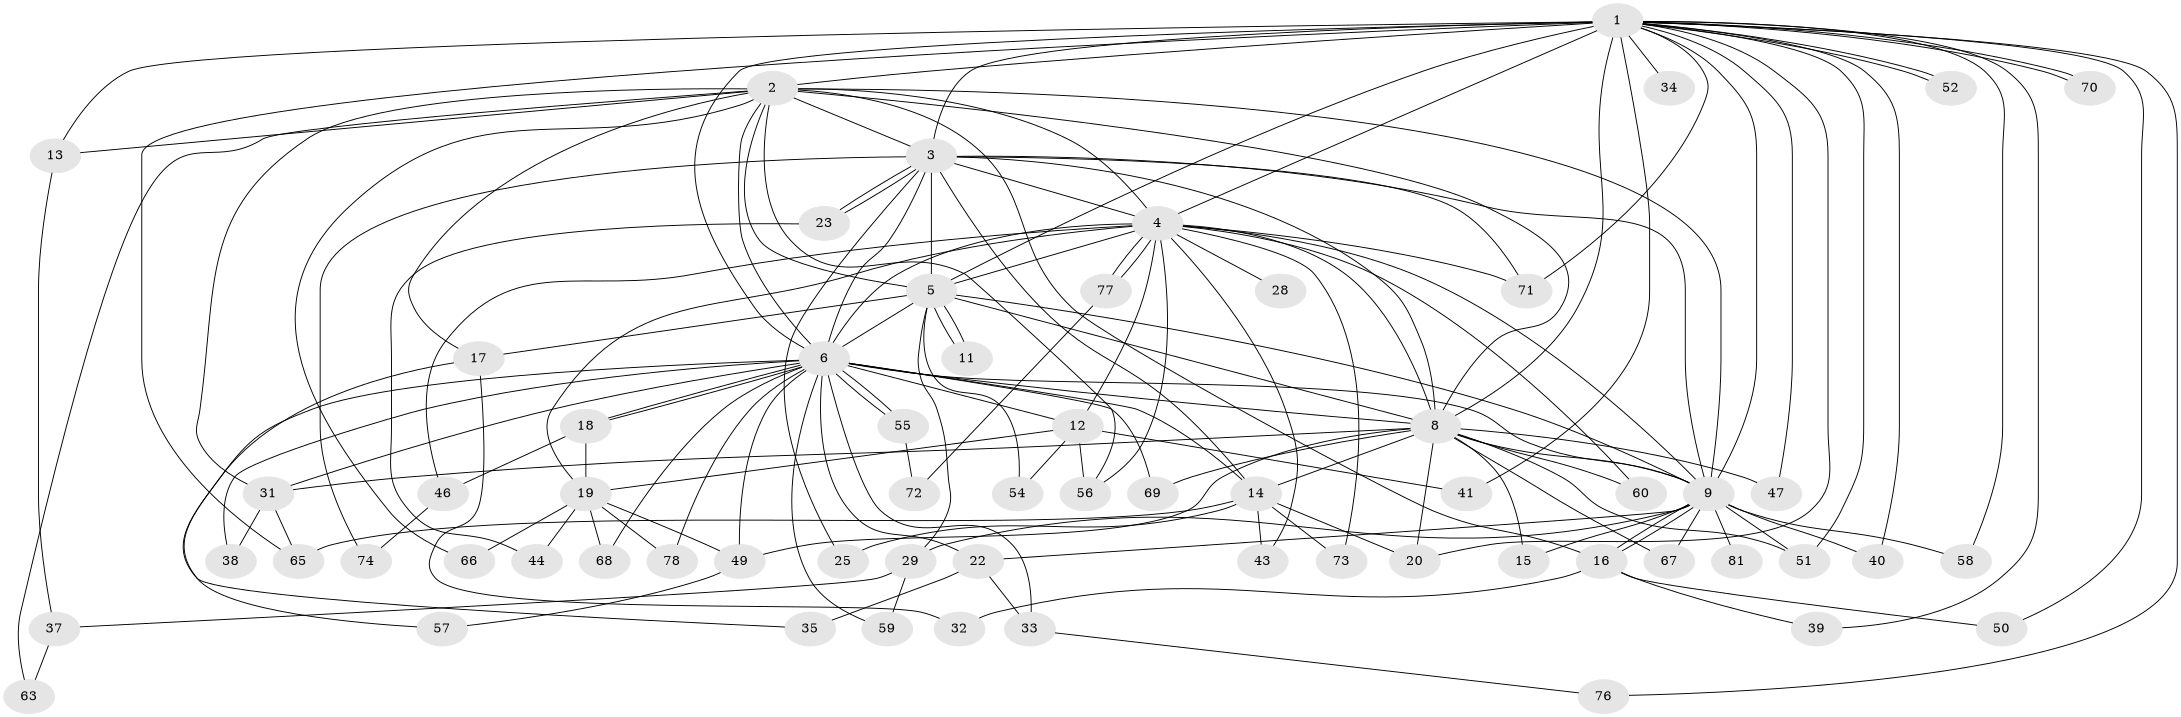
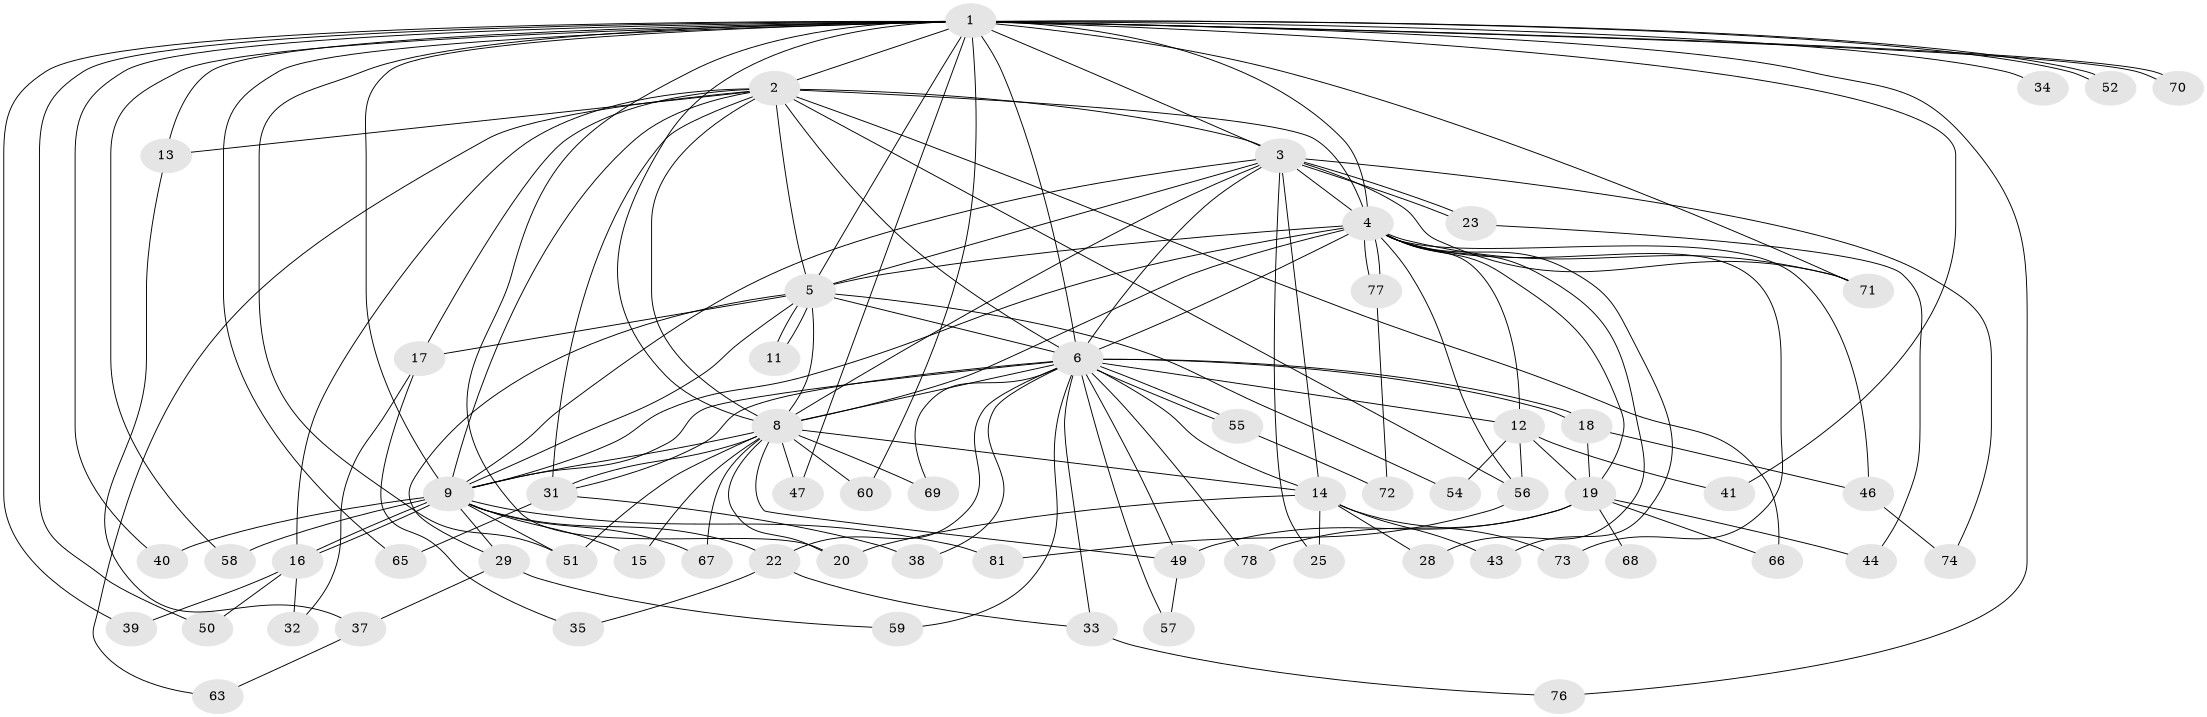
edge "4" -- "60": now "1" -- "60"
edge "6" -- "68": removed
edge "14" -- "65": now "14" -- "28"
edge "56" -- "81": added
